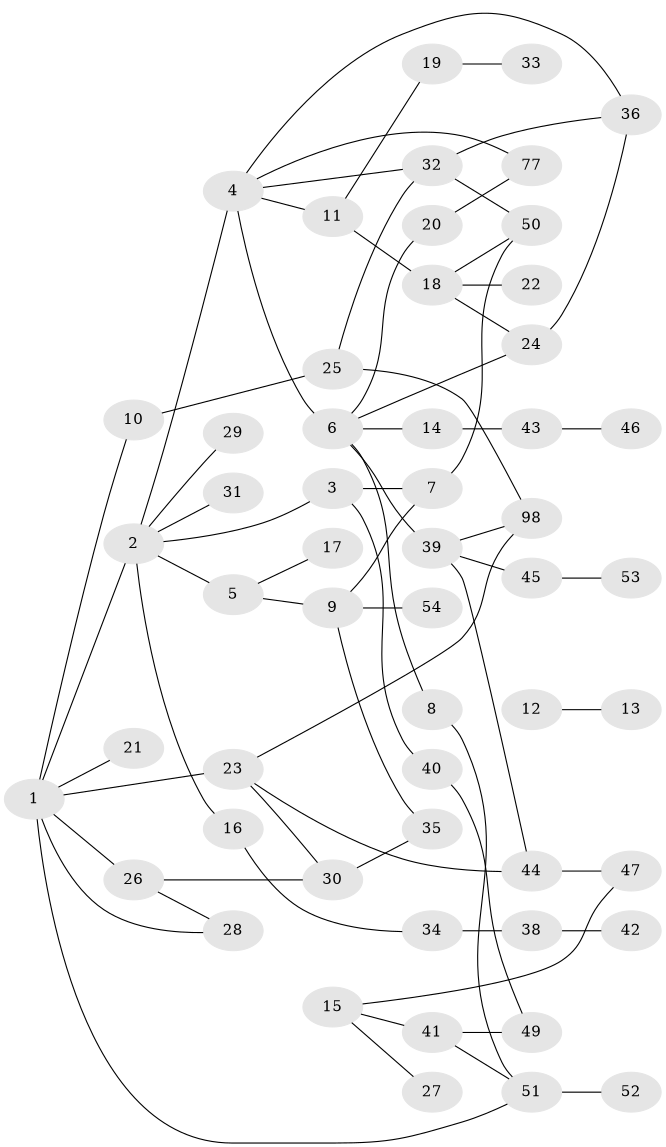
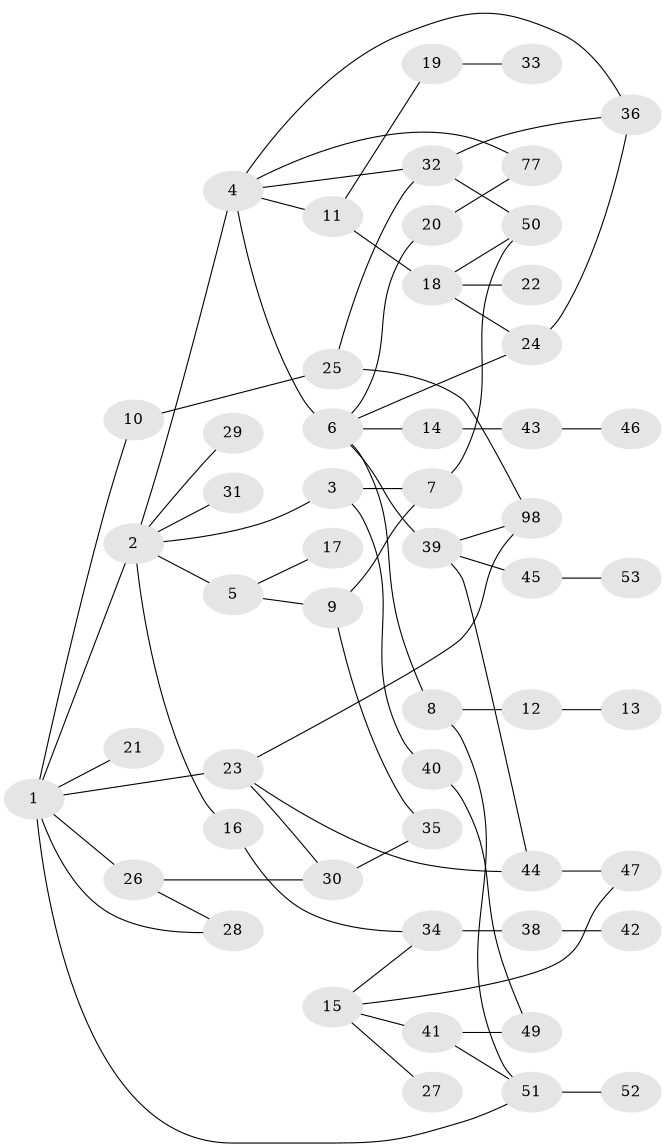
node "54": removed
edge "8" -- "12": added
edge "34" -- "15": added
